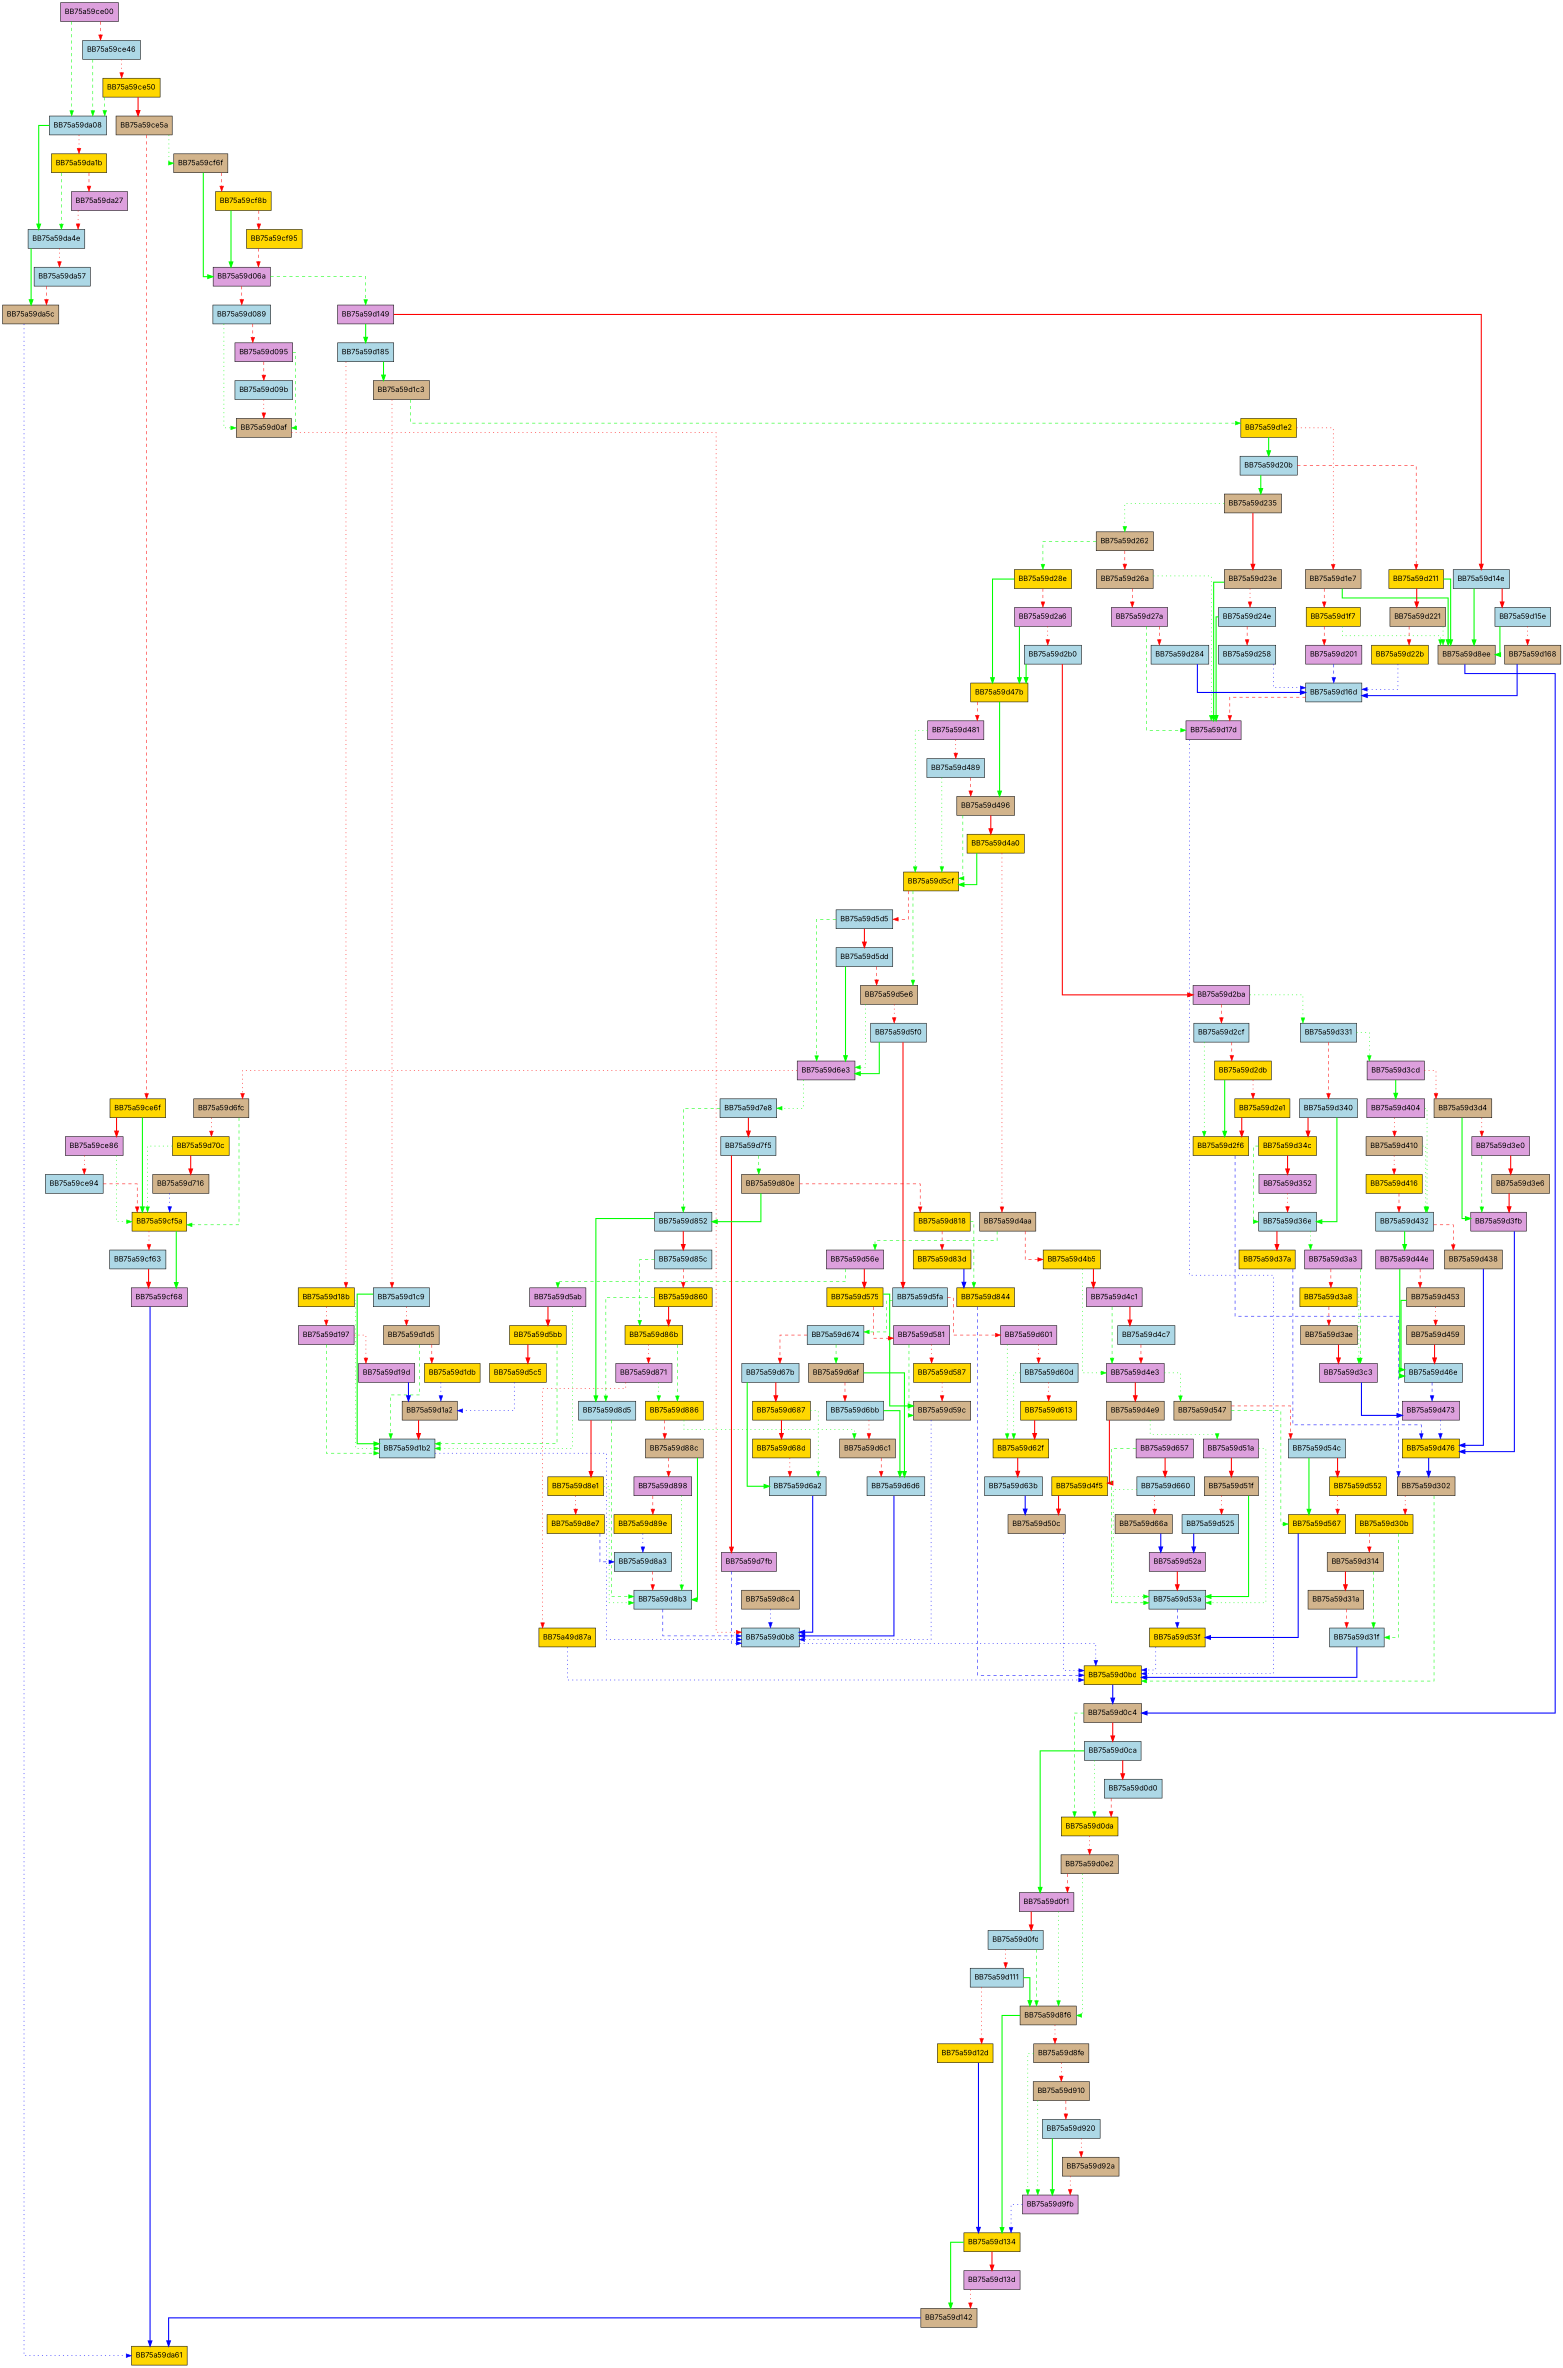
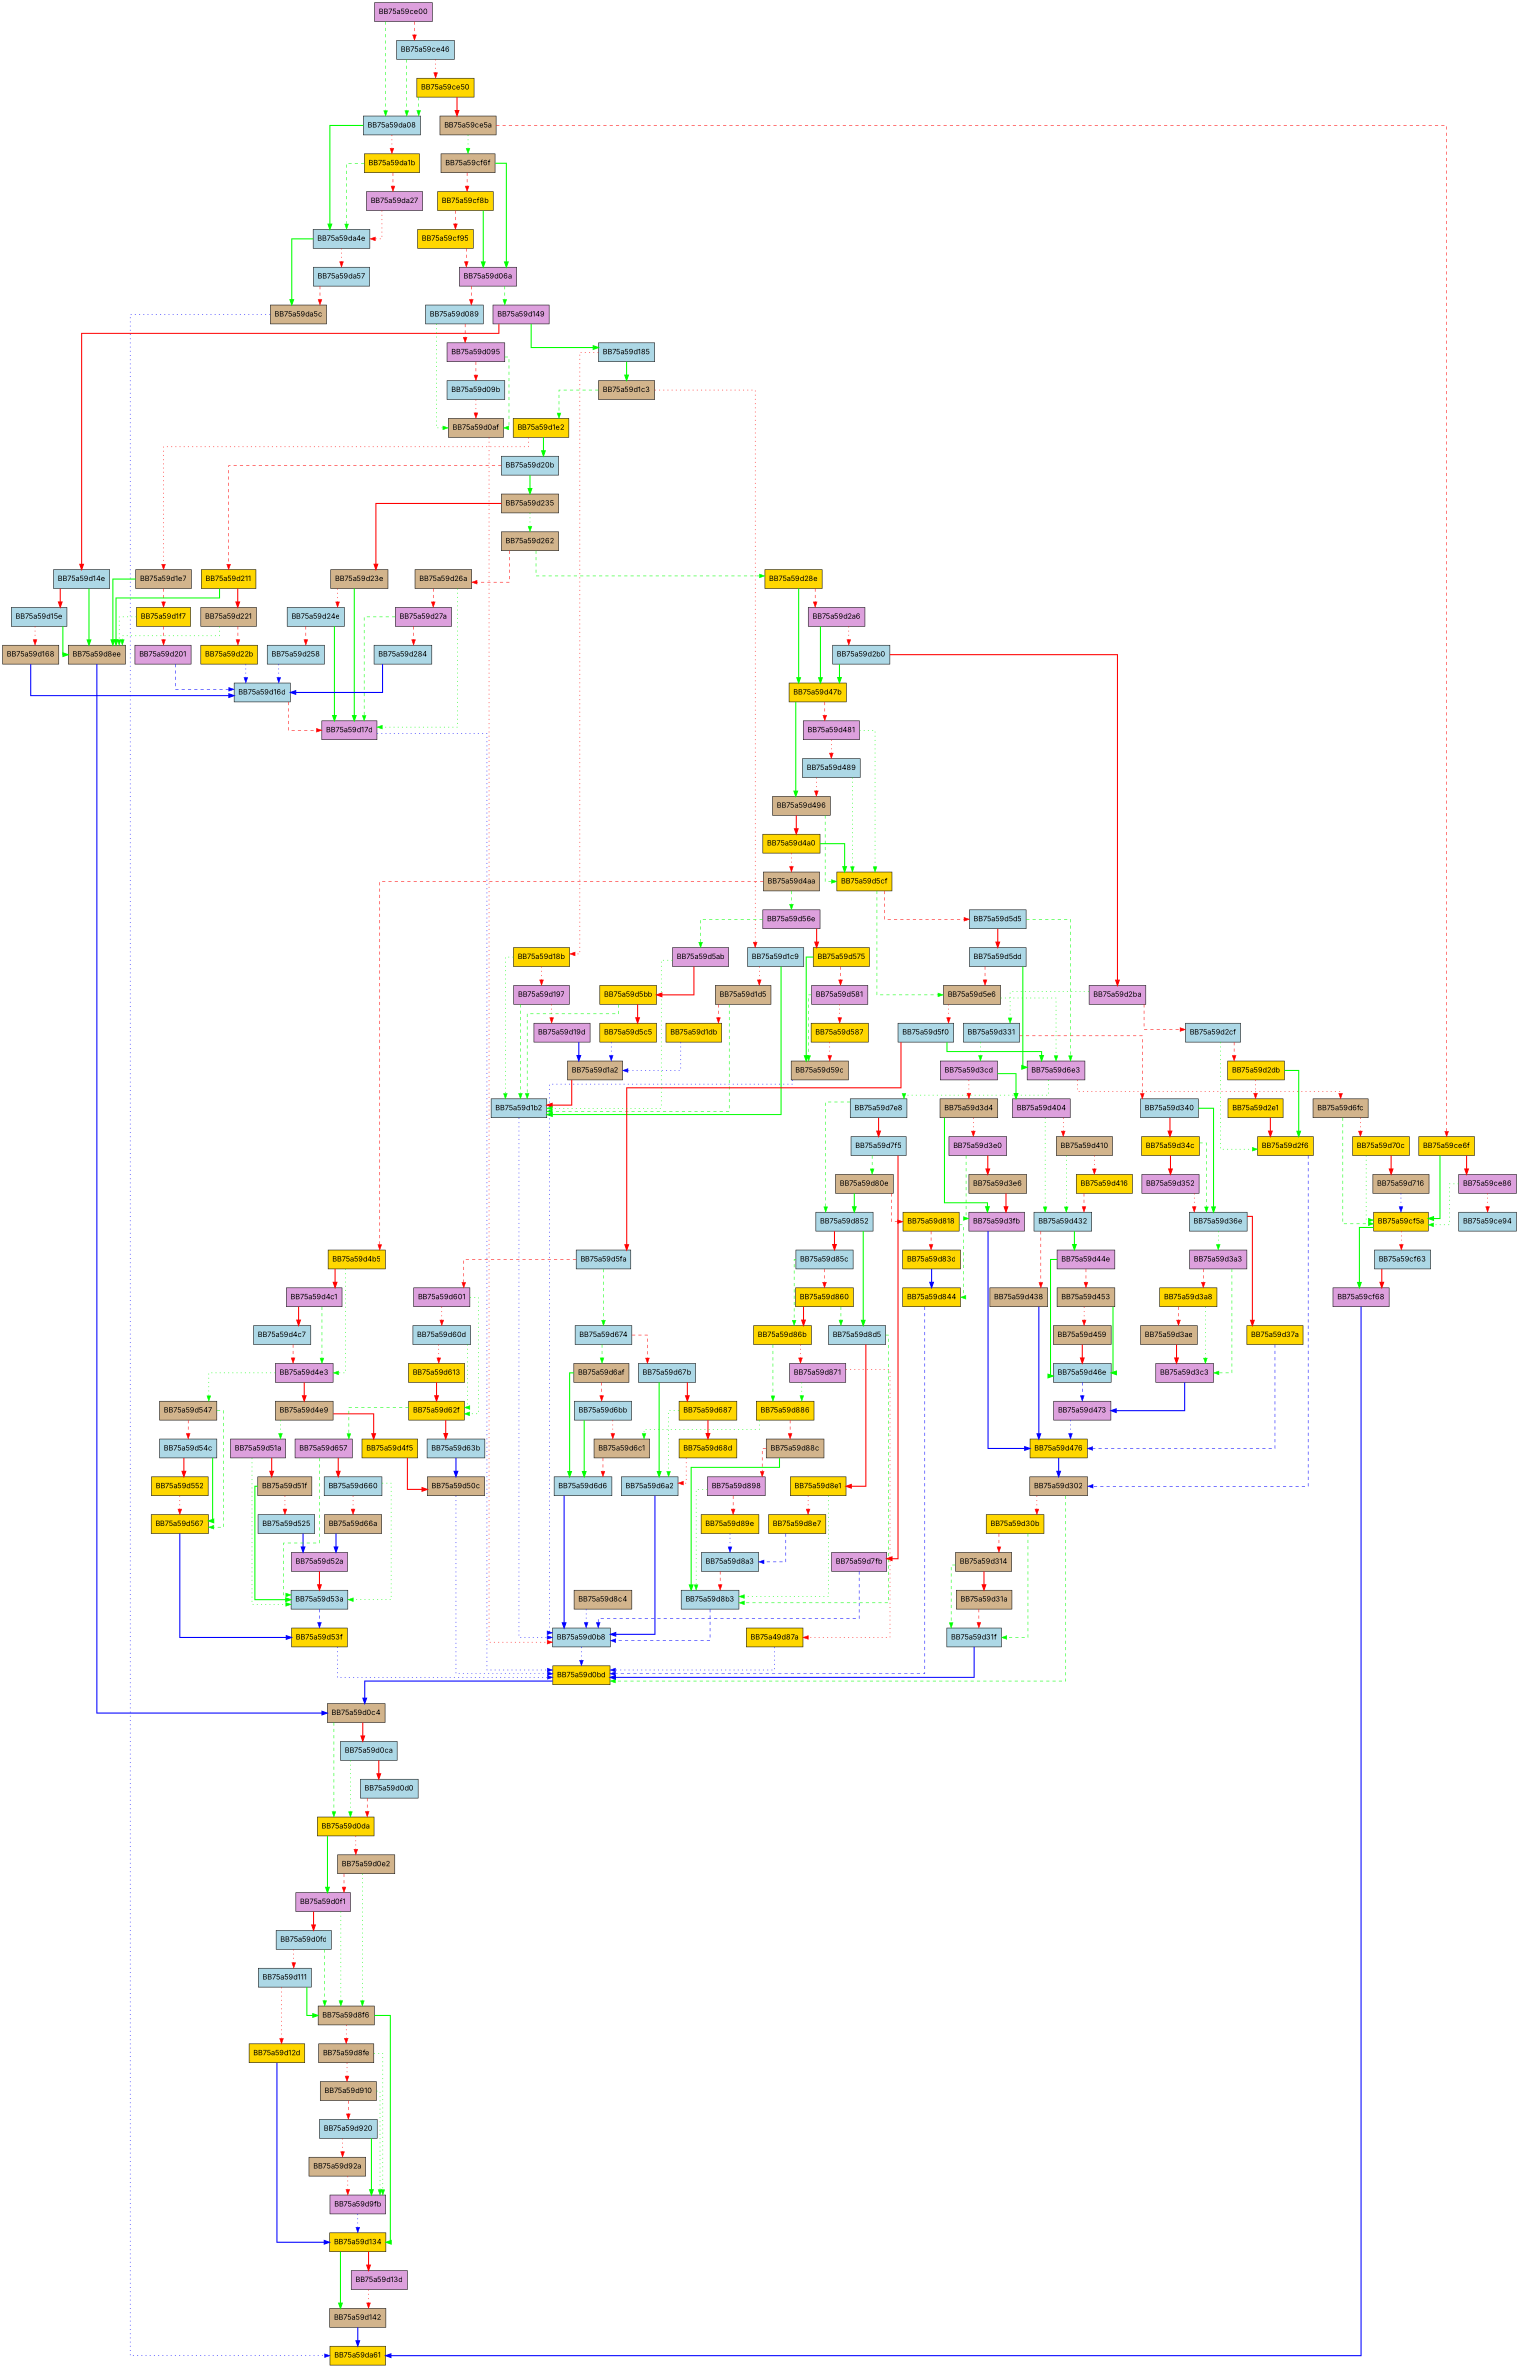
edge "BB75a59d489" -> "BB75a59d496": style dashed -> dotted
edge "BB75a59ce94" -> "BB75a59cf5a": removed
edge "BB75a59d62f" -> "BB75a59d657": added
edge "BB75a59d0ca" -> "BB75a59d0f1": now "BB75a59d0da" -> "BB75a59d0f1"
